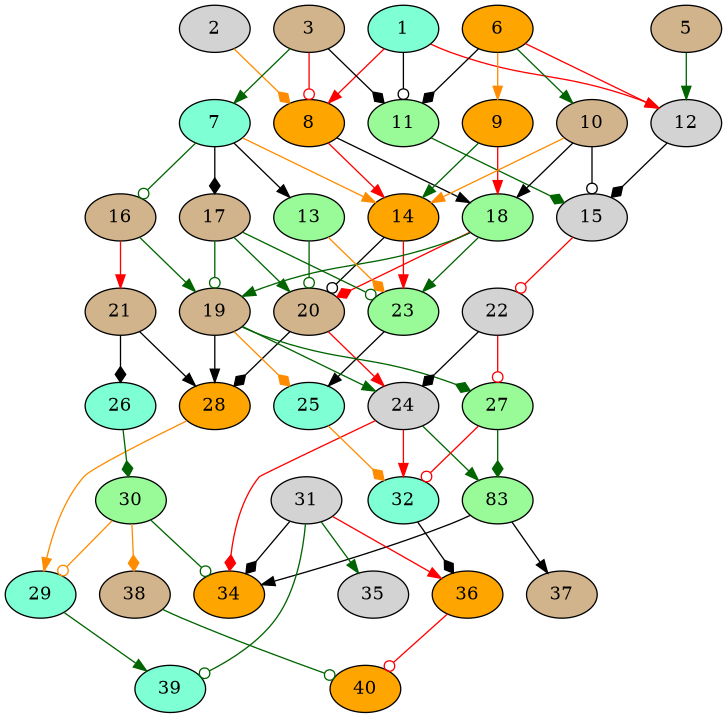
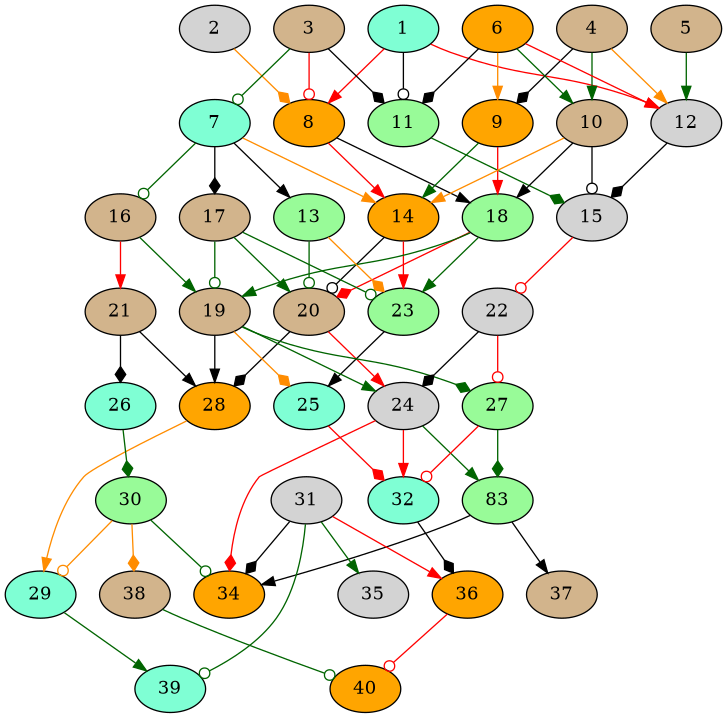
node "4": added
edge "3" -> "7": arrowhead normal -> odot
edge "25" -> "32": color darkorange -> red
